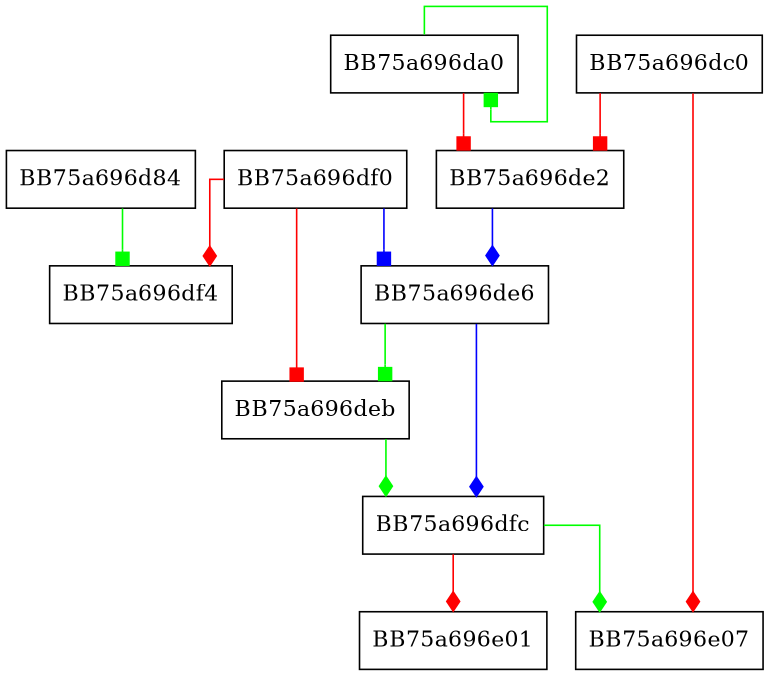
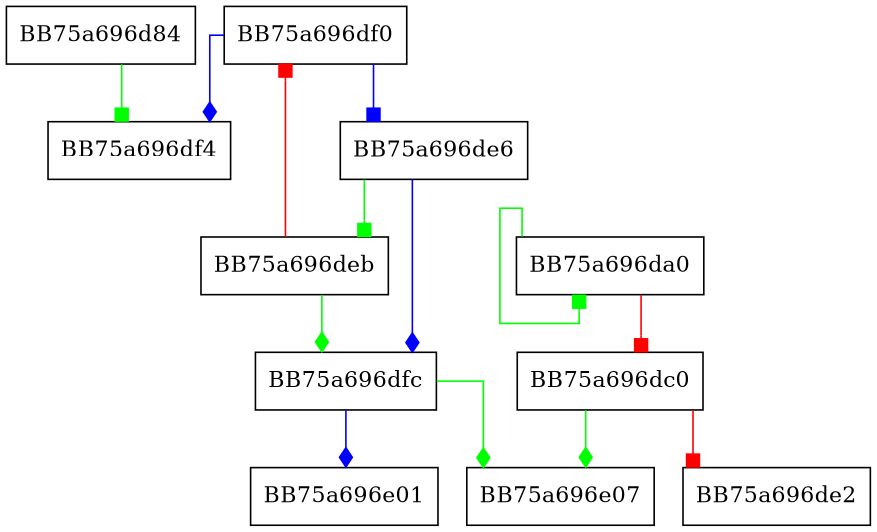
edge "BB75a696da0" -> "BB75a696de2": now "BB75a696da0" -> "BB75a696dc0"
edge "BB75a696df0" -> "BB75a696df4": color red -> blue
edge "BB75a696de2" -> "BB75a696de6": removed
edge "BB75a696df0" -> "BB75a696deb": reversed
edge "BB75a696dc0" -> "BB75a696e07": color red -> green
edge "BB75a696dfc" -> "BB75a696e01": color red -> blue
